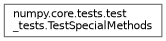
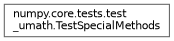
node "numpy.core.tests.test _tests.TestSpecialMethods": label "numpy.core.tests.test _tests.TestSpecialMethods" -> "numpy.core.tests.test _umath.TestSpecialMethods"
